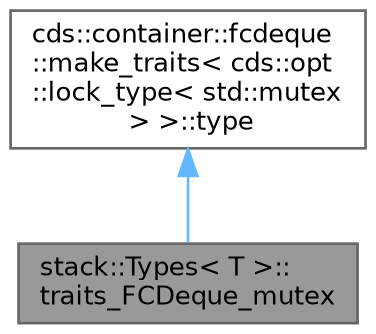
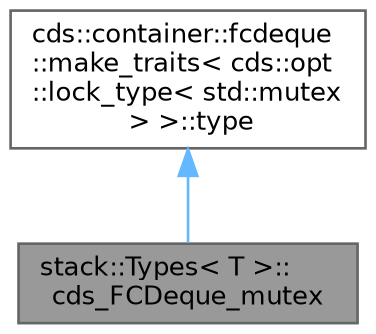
node "stack::Types< T >:: traits_FCDeque_mutex": label "stack::Types< T >:: traits_FCDeque_mutex" -> "stack::Types< T >:: cds_FCDeque_mutex"
